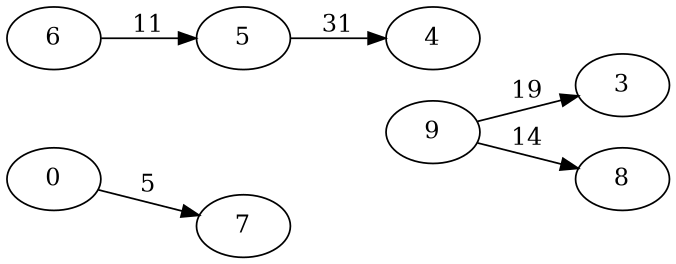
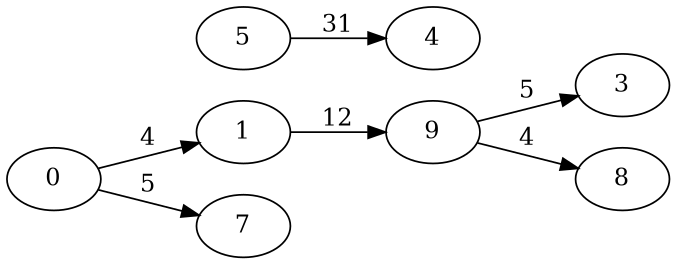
node "6": removed
edge "9" -> "3": label "19" -> "5"
node "1": added
edge "9" -> "8": label "14" -> "4"
